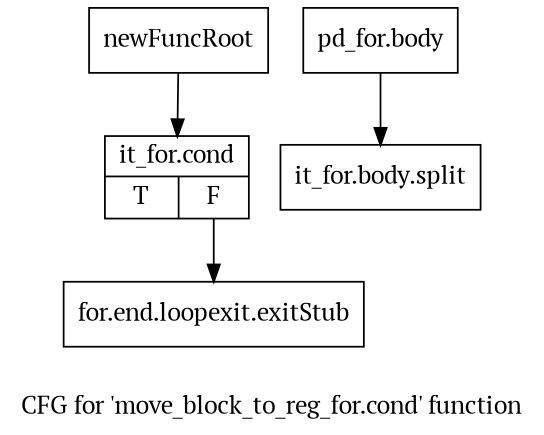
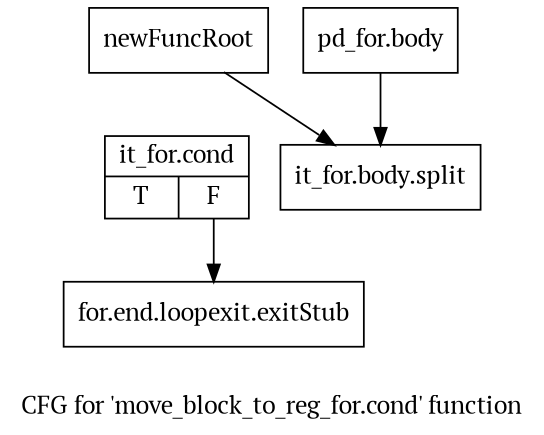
edge "newFuncRoot" -> "it_for.cond": now "newFuncRoot" -> "it_for.body.split"
